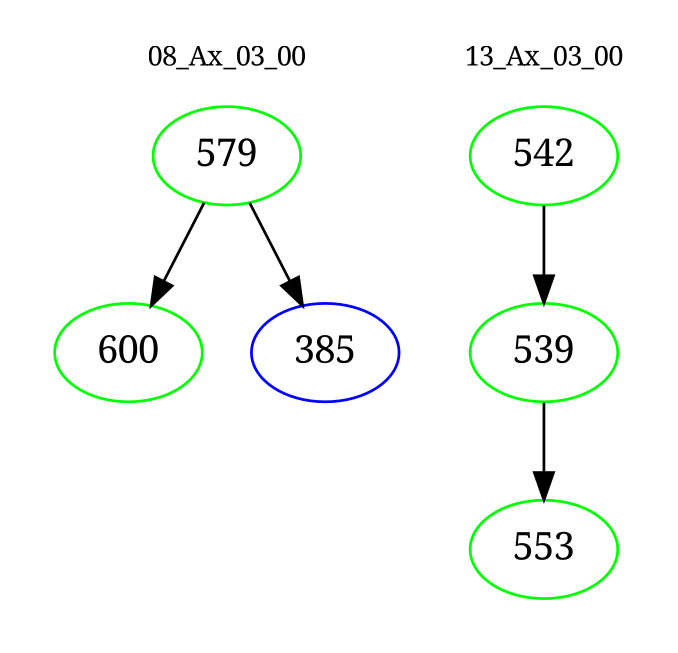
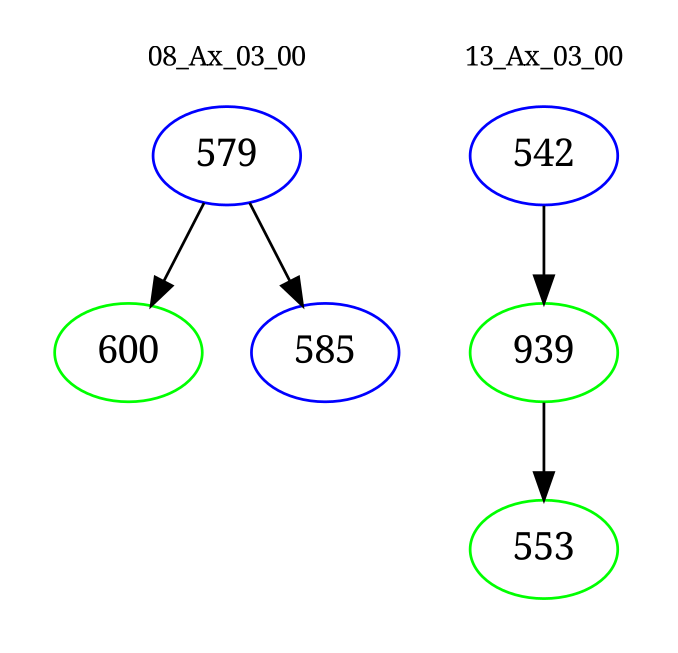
node "579": color green -> blue
node "542": color green -> blue
node "385": label "385" -> "585"
node "539": label "539" -> "939"
